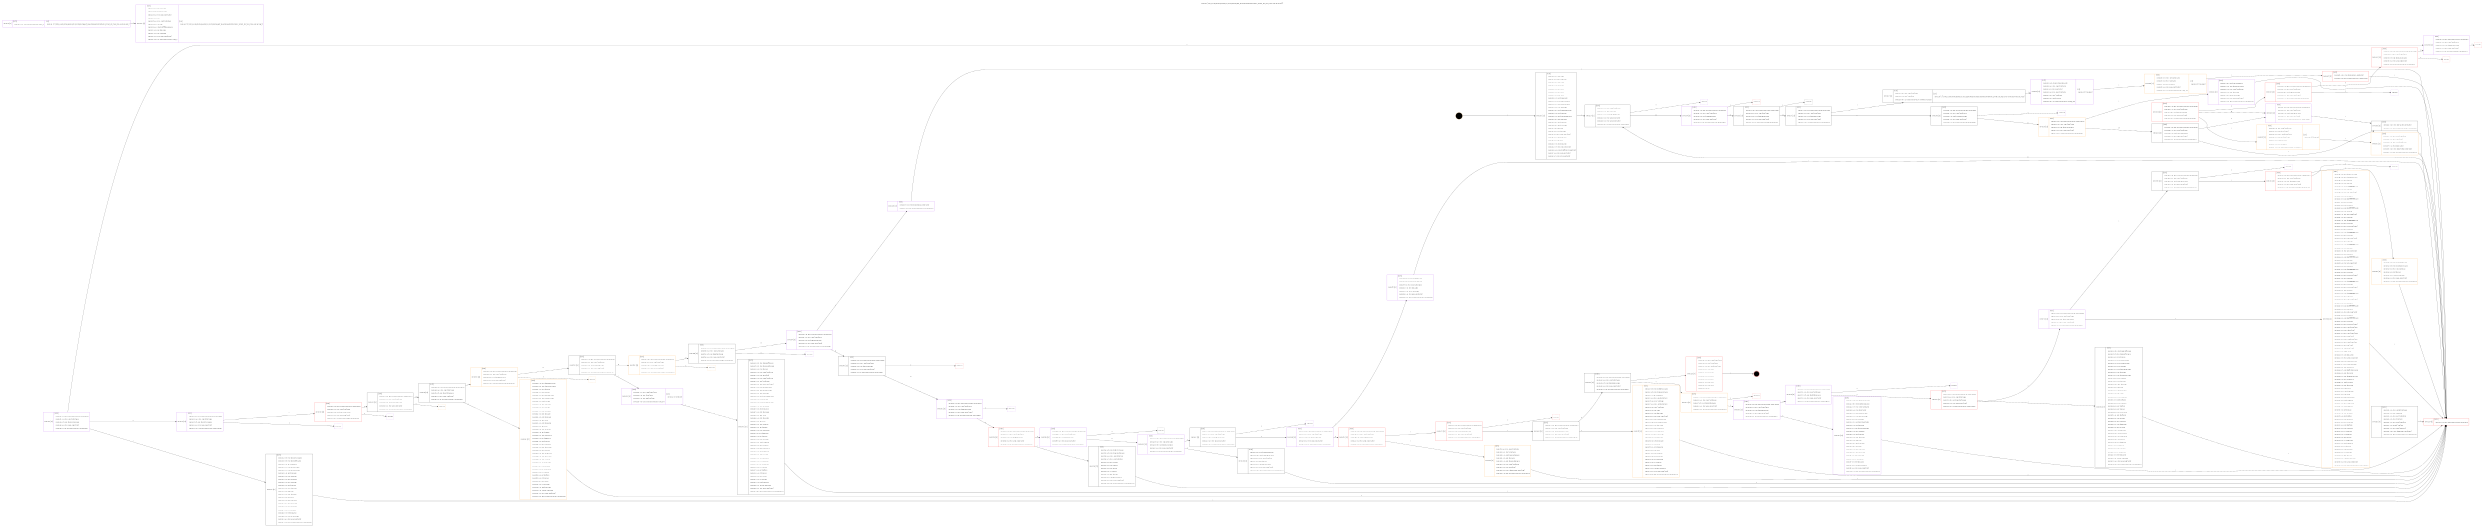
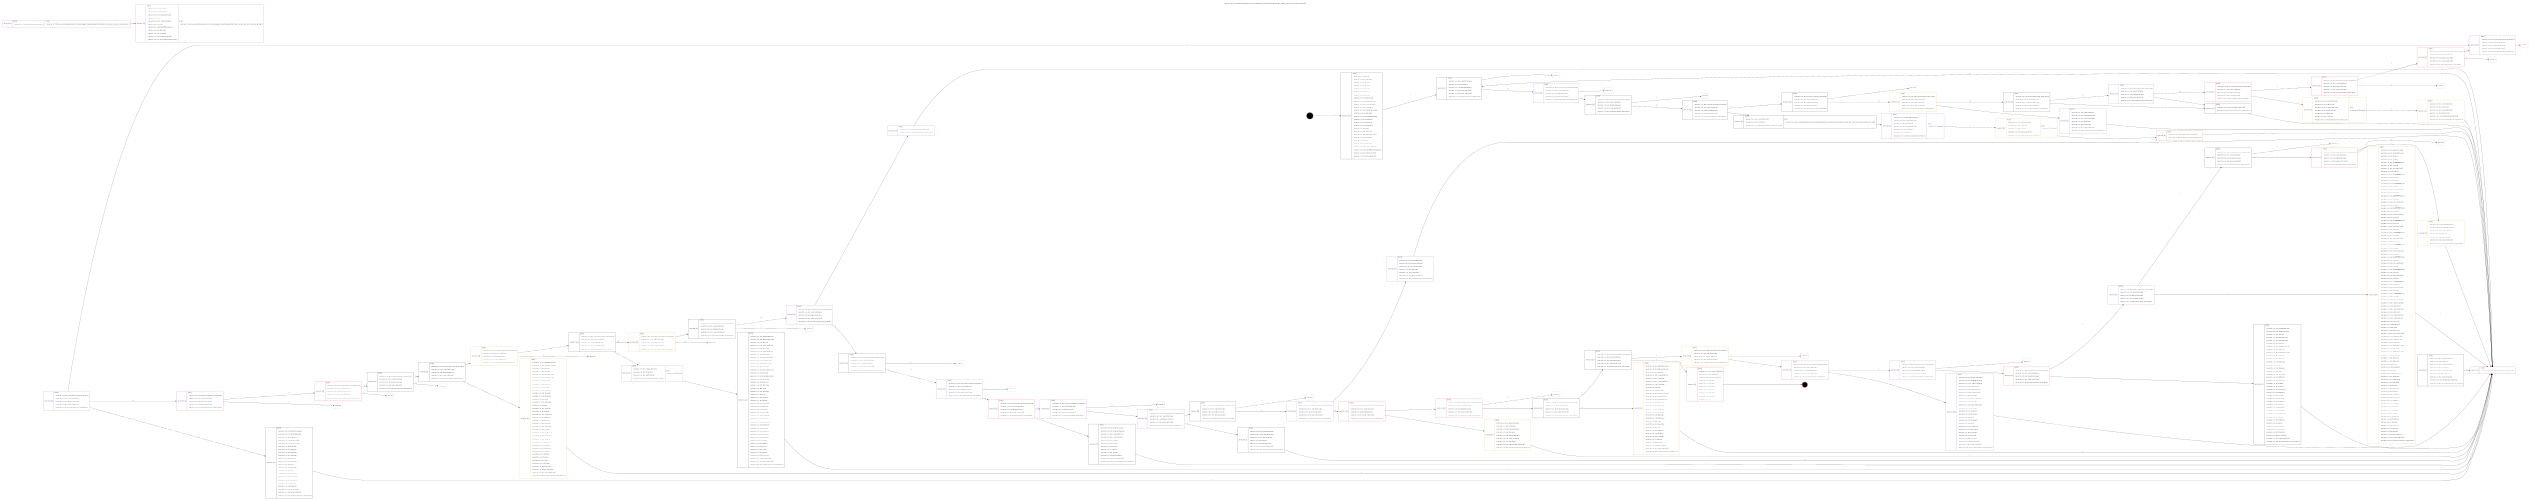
edge "0x401408 [28]" -> "0x4013ec [28]": reversed
